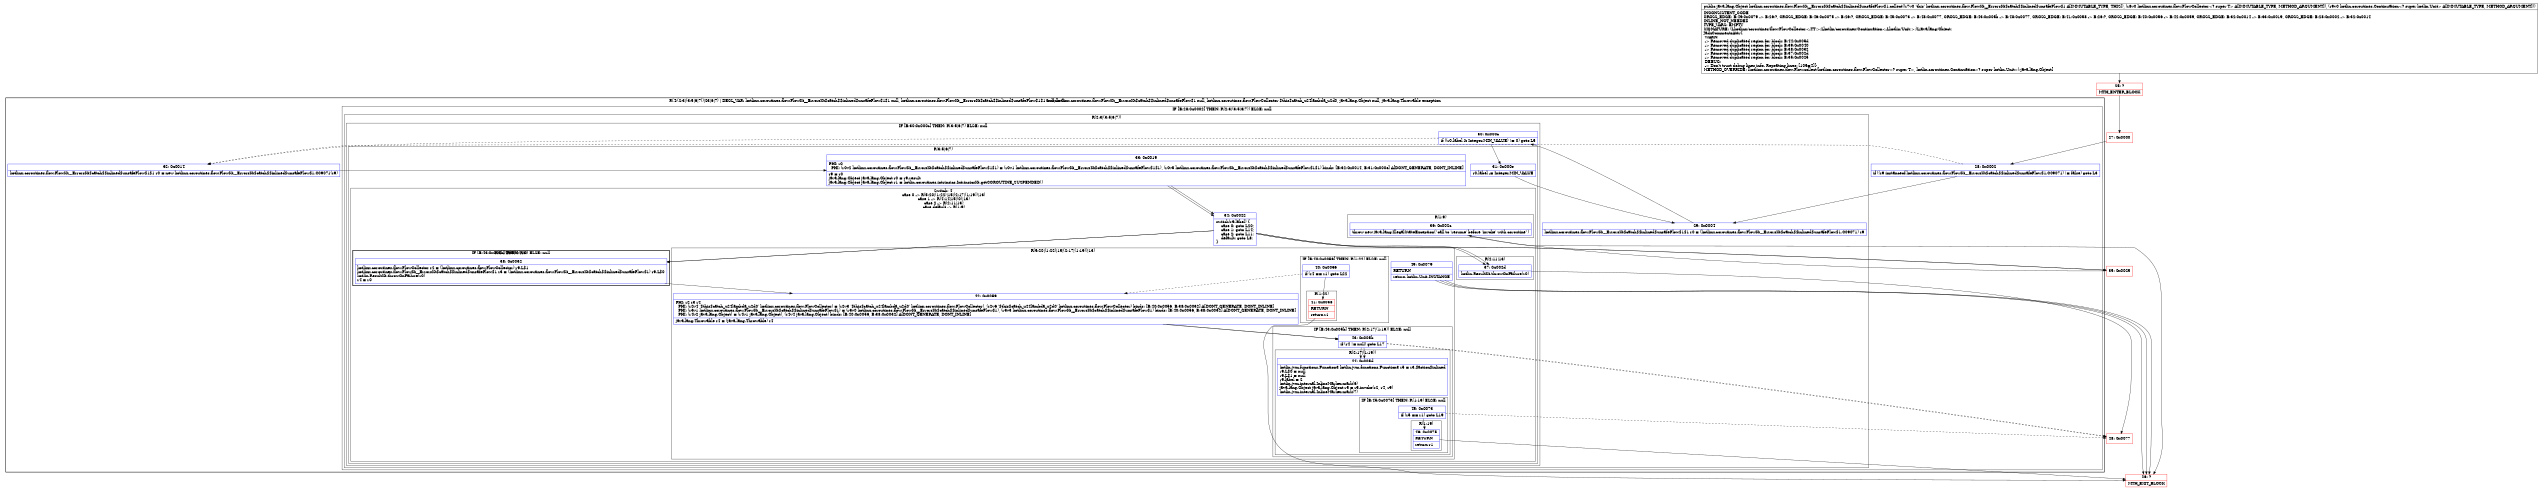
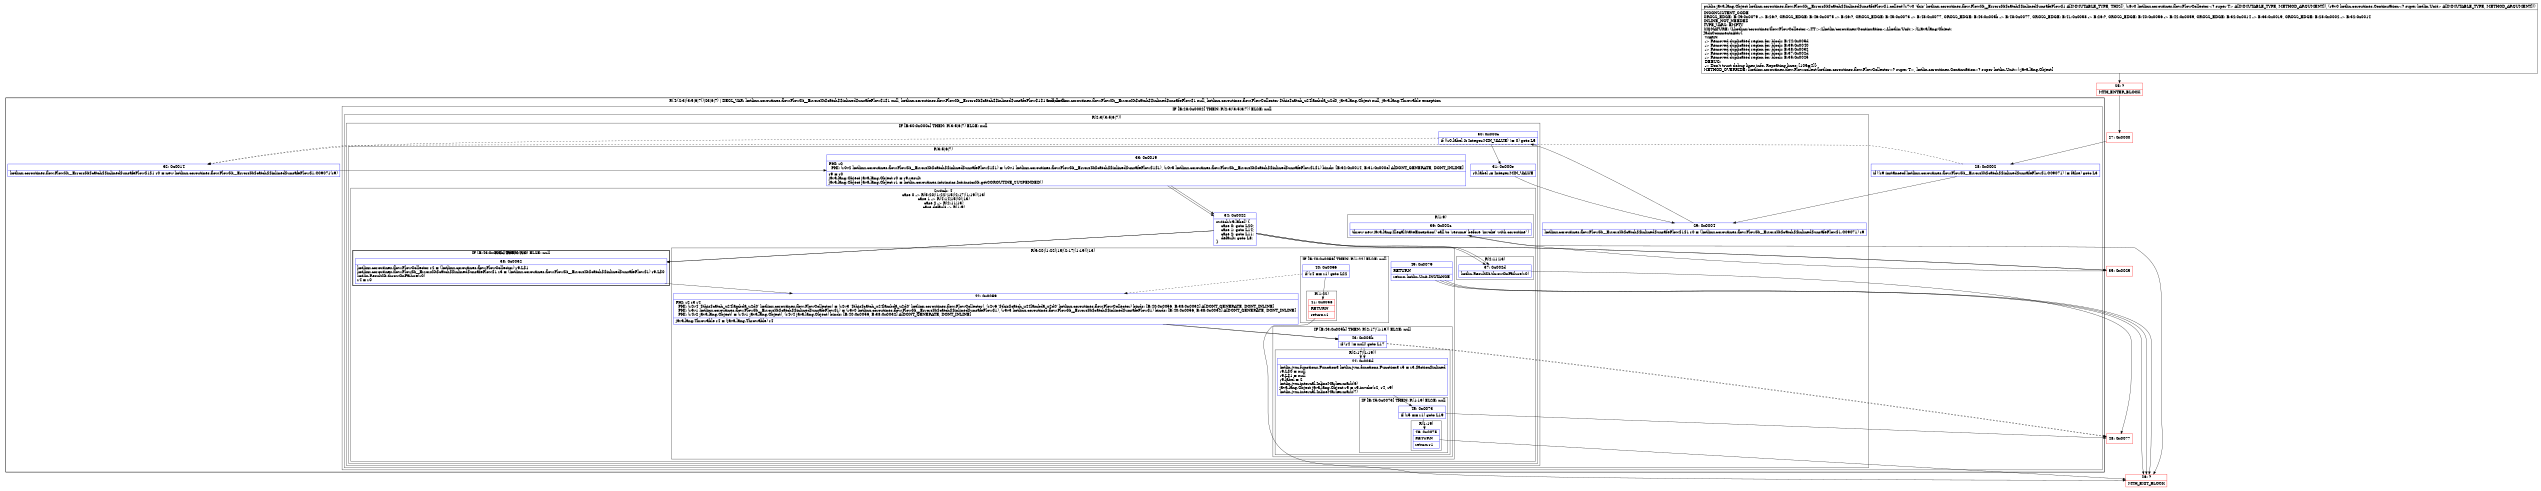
edge "44: 0x005d" -> "45: 0x0073": added
edge "45: 0x0073" -> "48: 0x0077": style dashed -> solid
